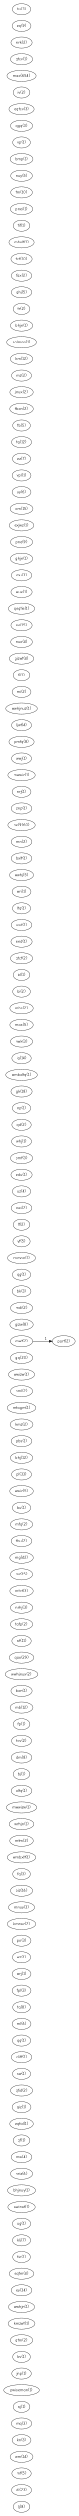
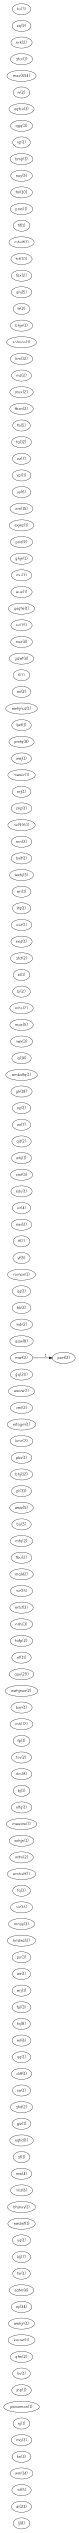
node "ljwt(4)": label "ljwt(4)" -> "ljwt(1)"
node "ex(7)": added
node "bu(1)": label "bu(1)" -> "bu(5)"
